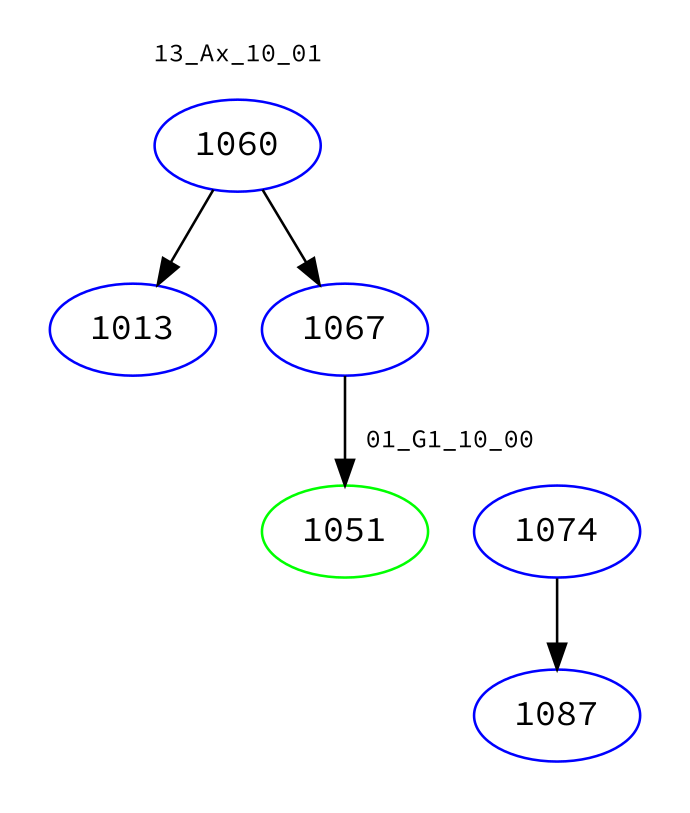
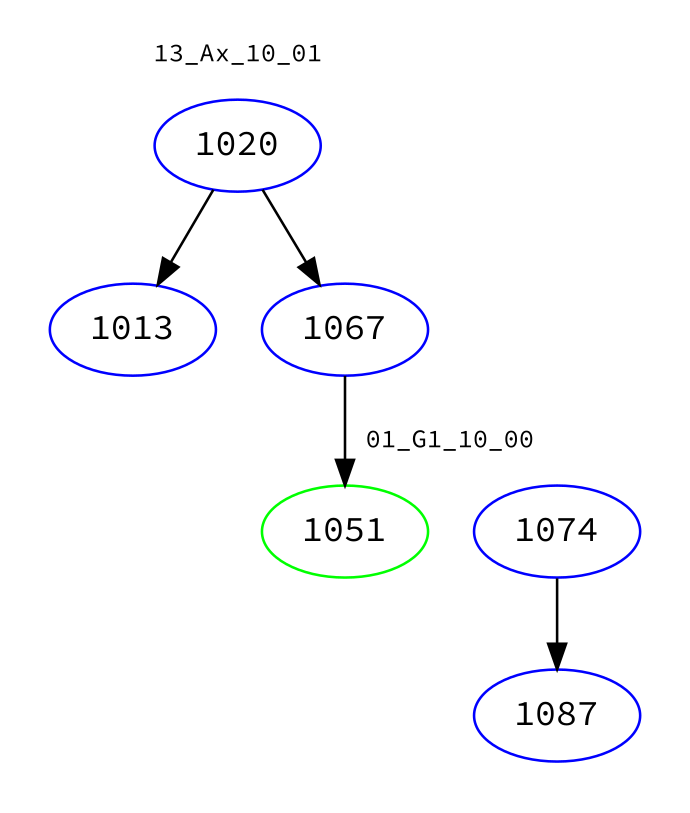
node "1060": label "1060" -> "1020"
